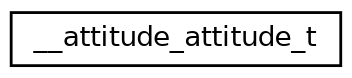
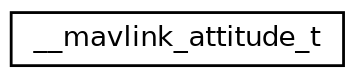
node "__attitude_attitude_t": label "__attitude_attitude_t" -> "__mavlink_attitude_t"
